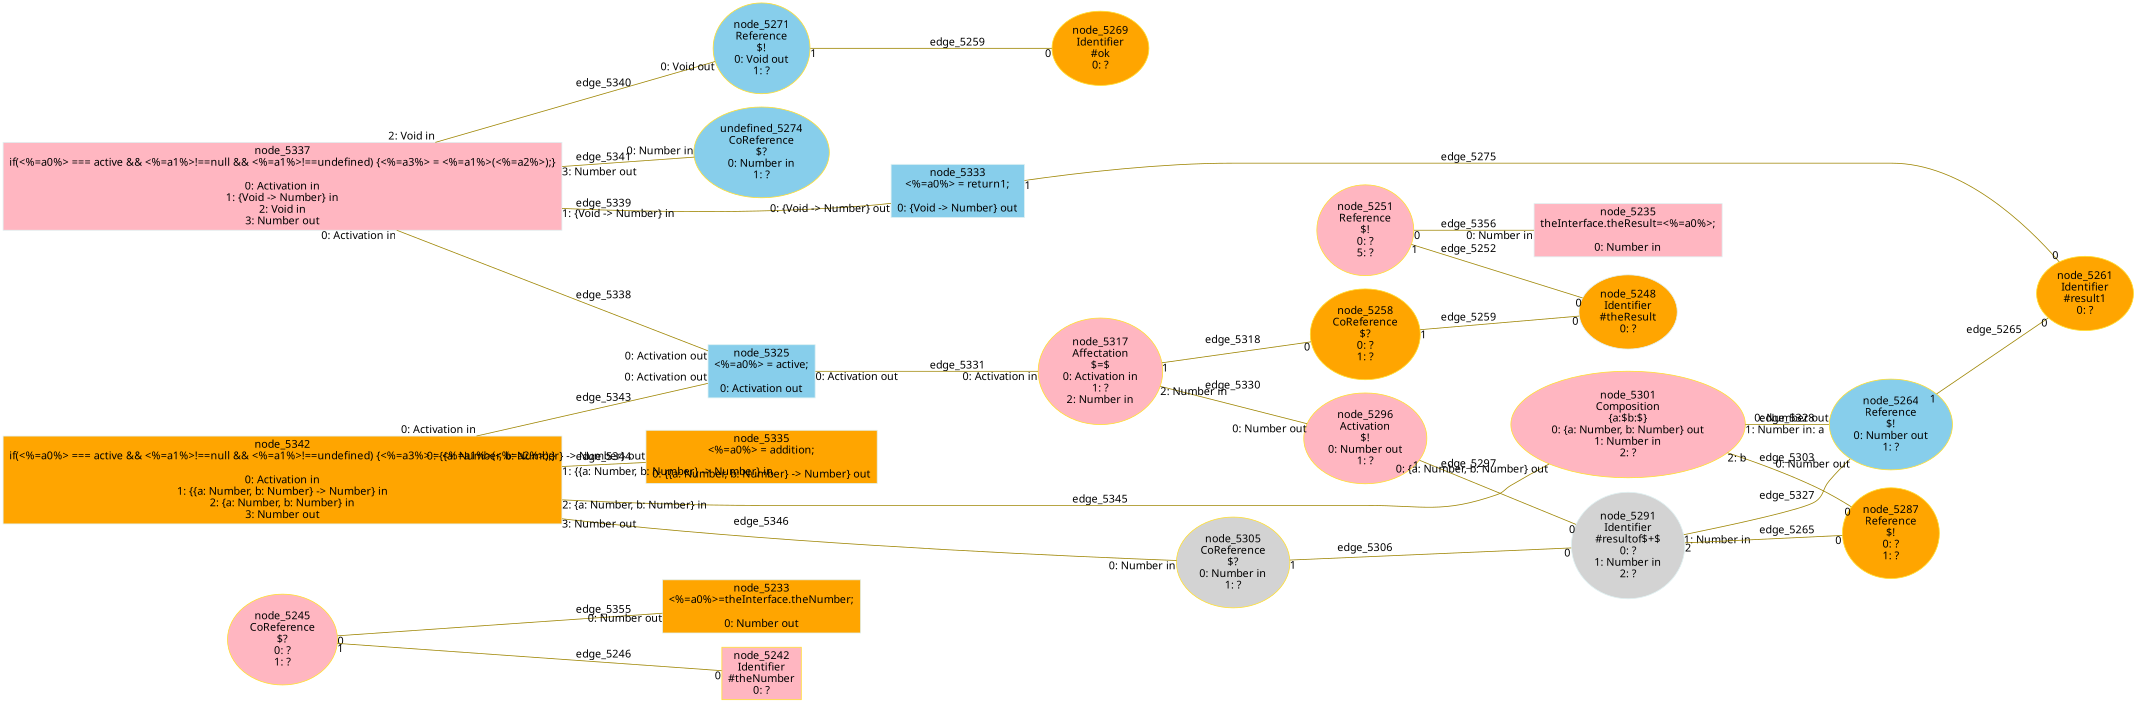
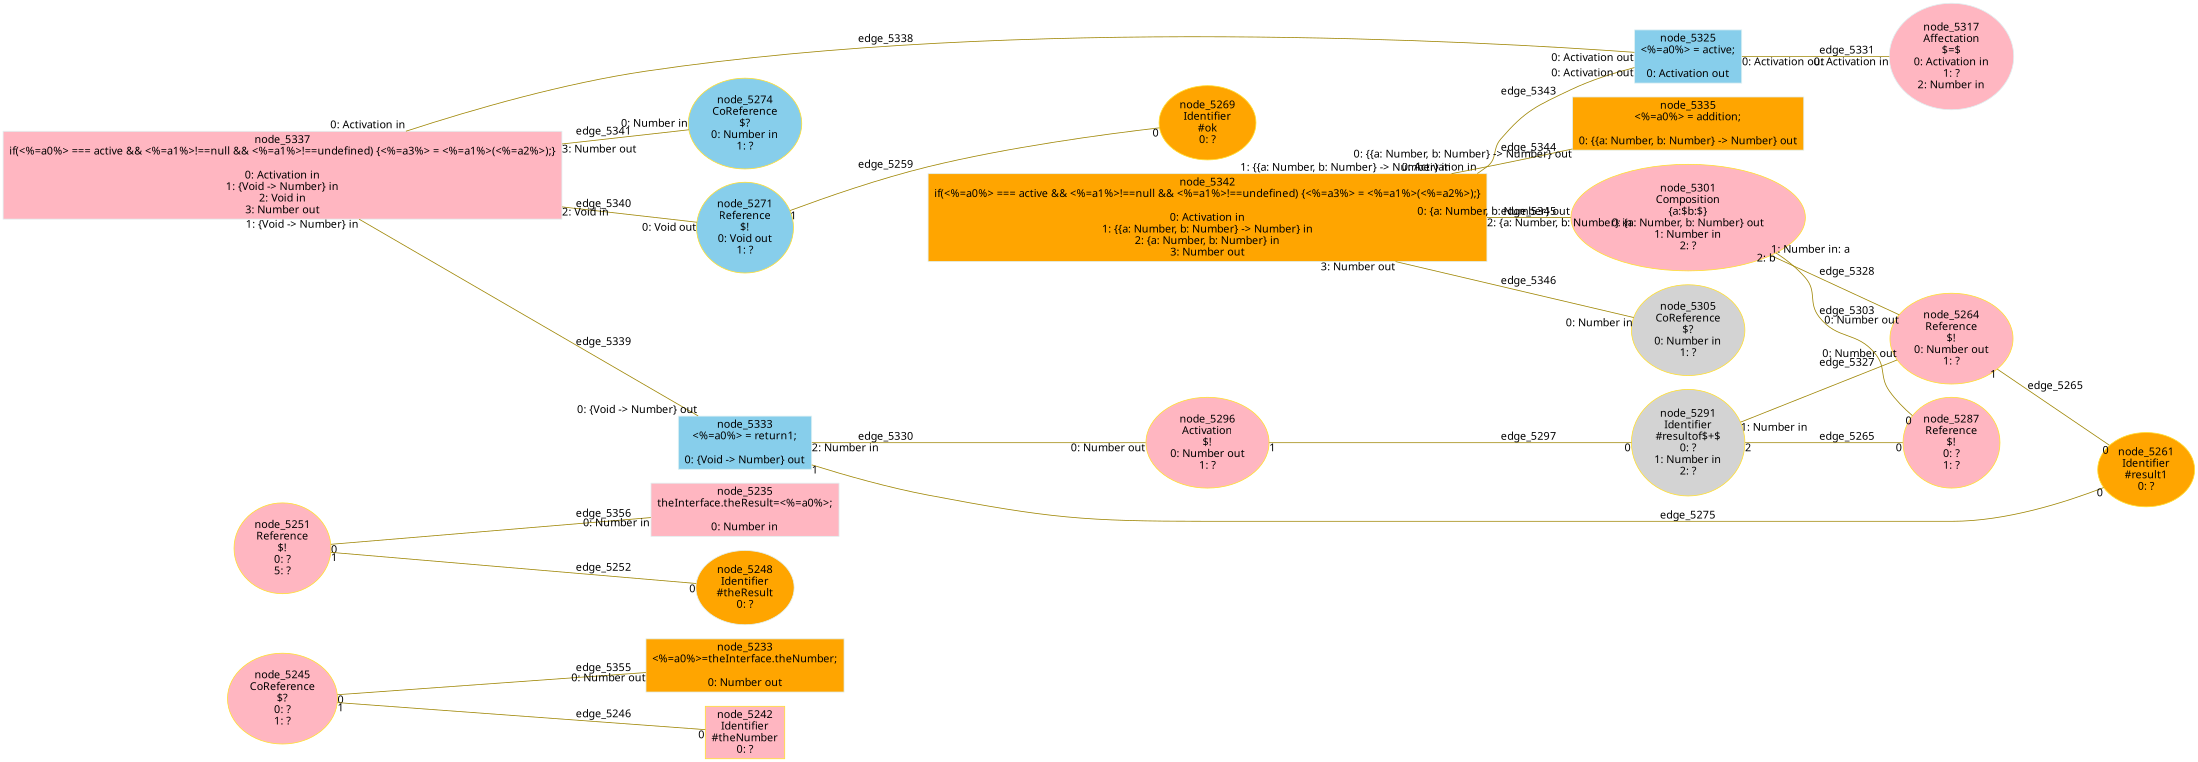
node "undefined_5274 CoReference $? 0: Number in 1: ?": label "undefined_5274 CoReference $? 0: Number in 1: ?" -> "node_5274 CoReference $? 0: Number in 1: ?"
node "node_5258 CoReference $? 0: ? 1: ?": removed
node "node_5317 Affectation $=$ 0: Activation in 1: ? 2: Number in": color #ffde2f -> #dff1f2
edge "node_5317 Affectation $=$ 0: Activation in 1: ? 2: Number in" -- "node_5296 Activation $! 0: Number out 1: ?": now "node_5333 <%=a0%> = return1; 0: {Void -> Number} out" -- "node_5296 Activation $! 0: Number out 1: ?"
node "node_5264 Reference $! 0: Number out 1: ?": fillcolor skyblue -> lightpink
node "node_5287 Reference $! 0: ? 1: ?": fillcolor orange -> lightpink
node "node_5291 Identifier #resultof$+$ 0: ? 1: Number in 2: ?": color #dff1f2 -> #ffde2f
edge "node_5291 Identifier #resultof$+$ 0: ? 1: Number in 2: ?" -- "node_5305 CoReference $? 0: Number in 1: ?": removed, label "edge_5306"
